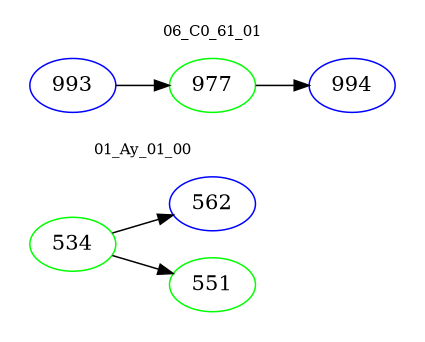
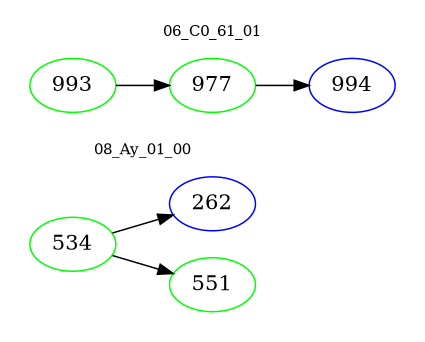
node "993": color blue -> green
cluster "01_Ay_01_00": label "01_Ay_01_00" -> "08_Ay_01_00"
node "562": label "562" -> "262"
